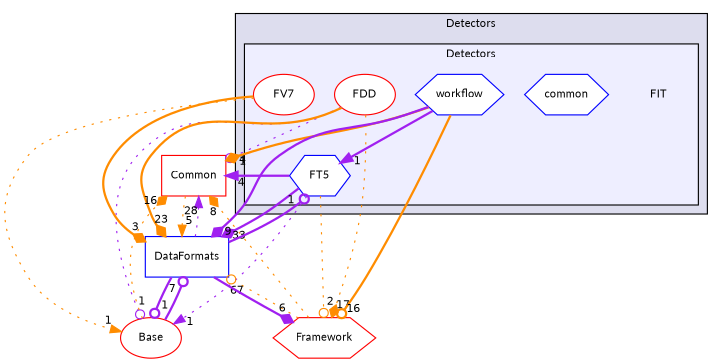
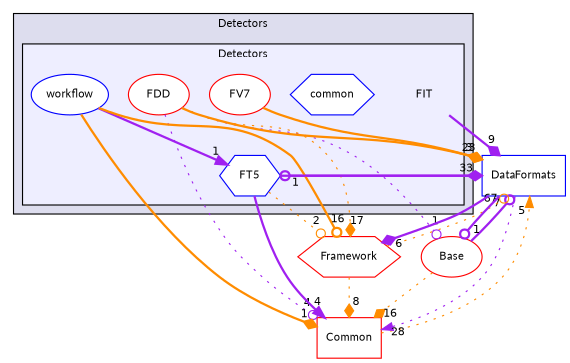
node "workflow": shape hexagon -> ellipse
edge "workflow" -> "DataFormats": now "FIT" -> "DataFormats"
edge "FV7" -> "Base": removed
edge "FT5" -> "Base": removed
